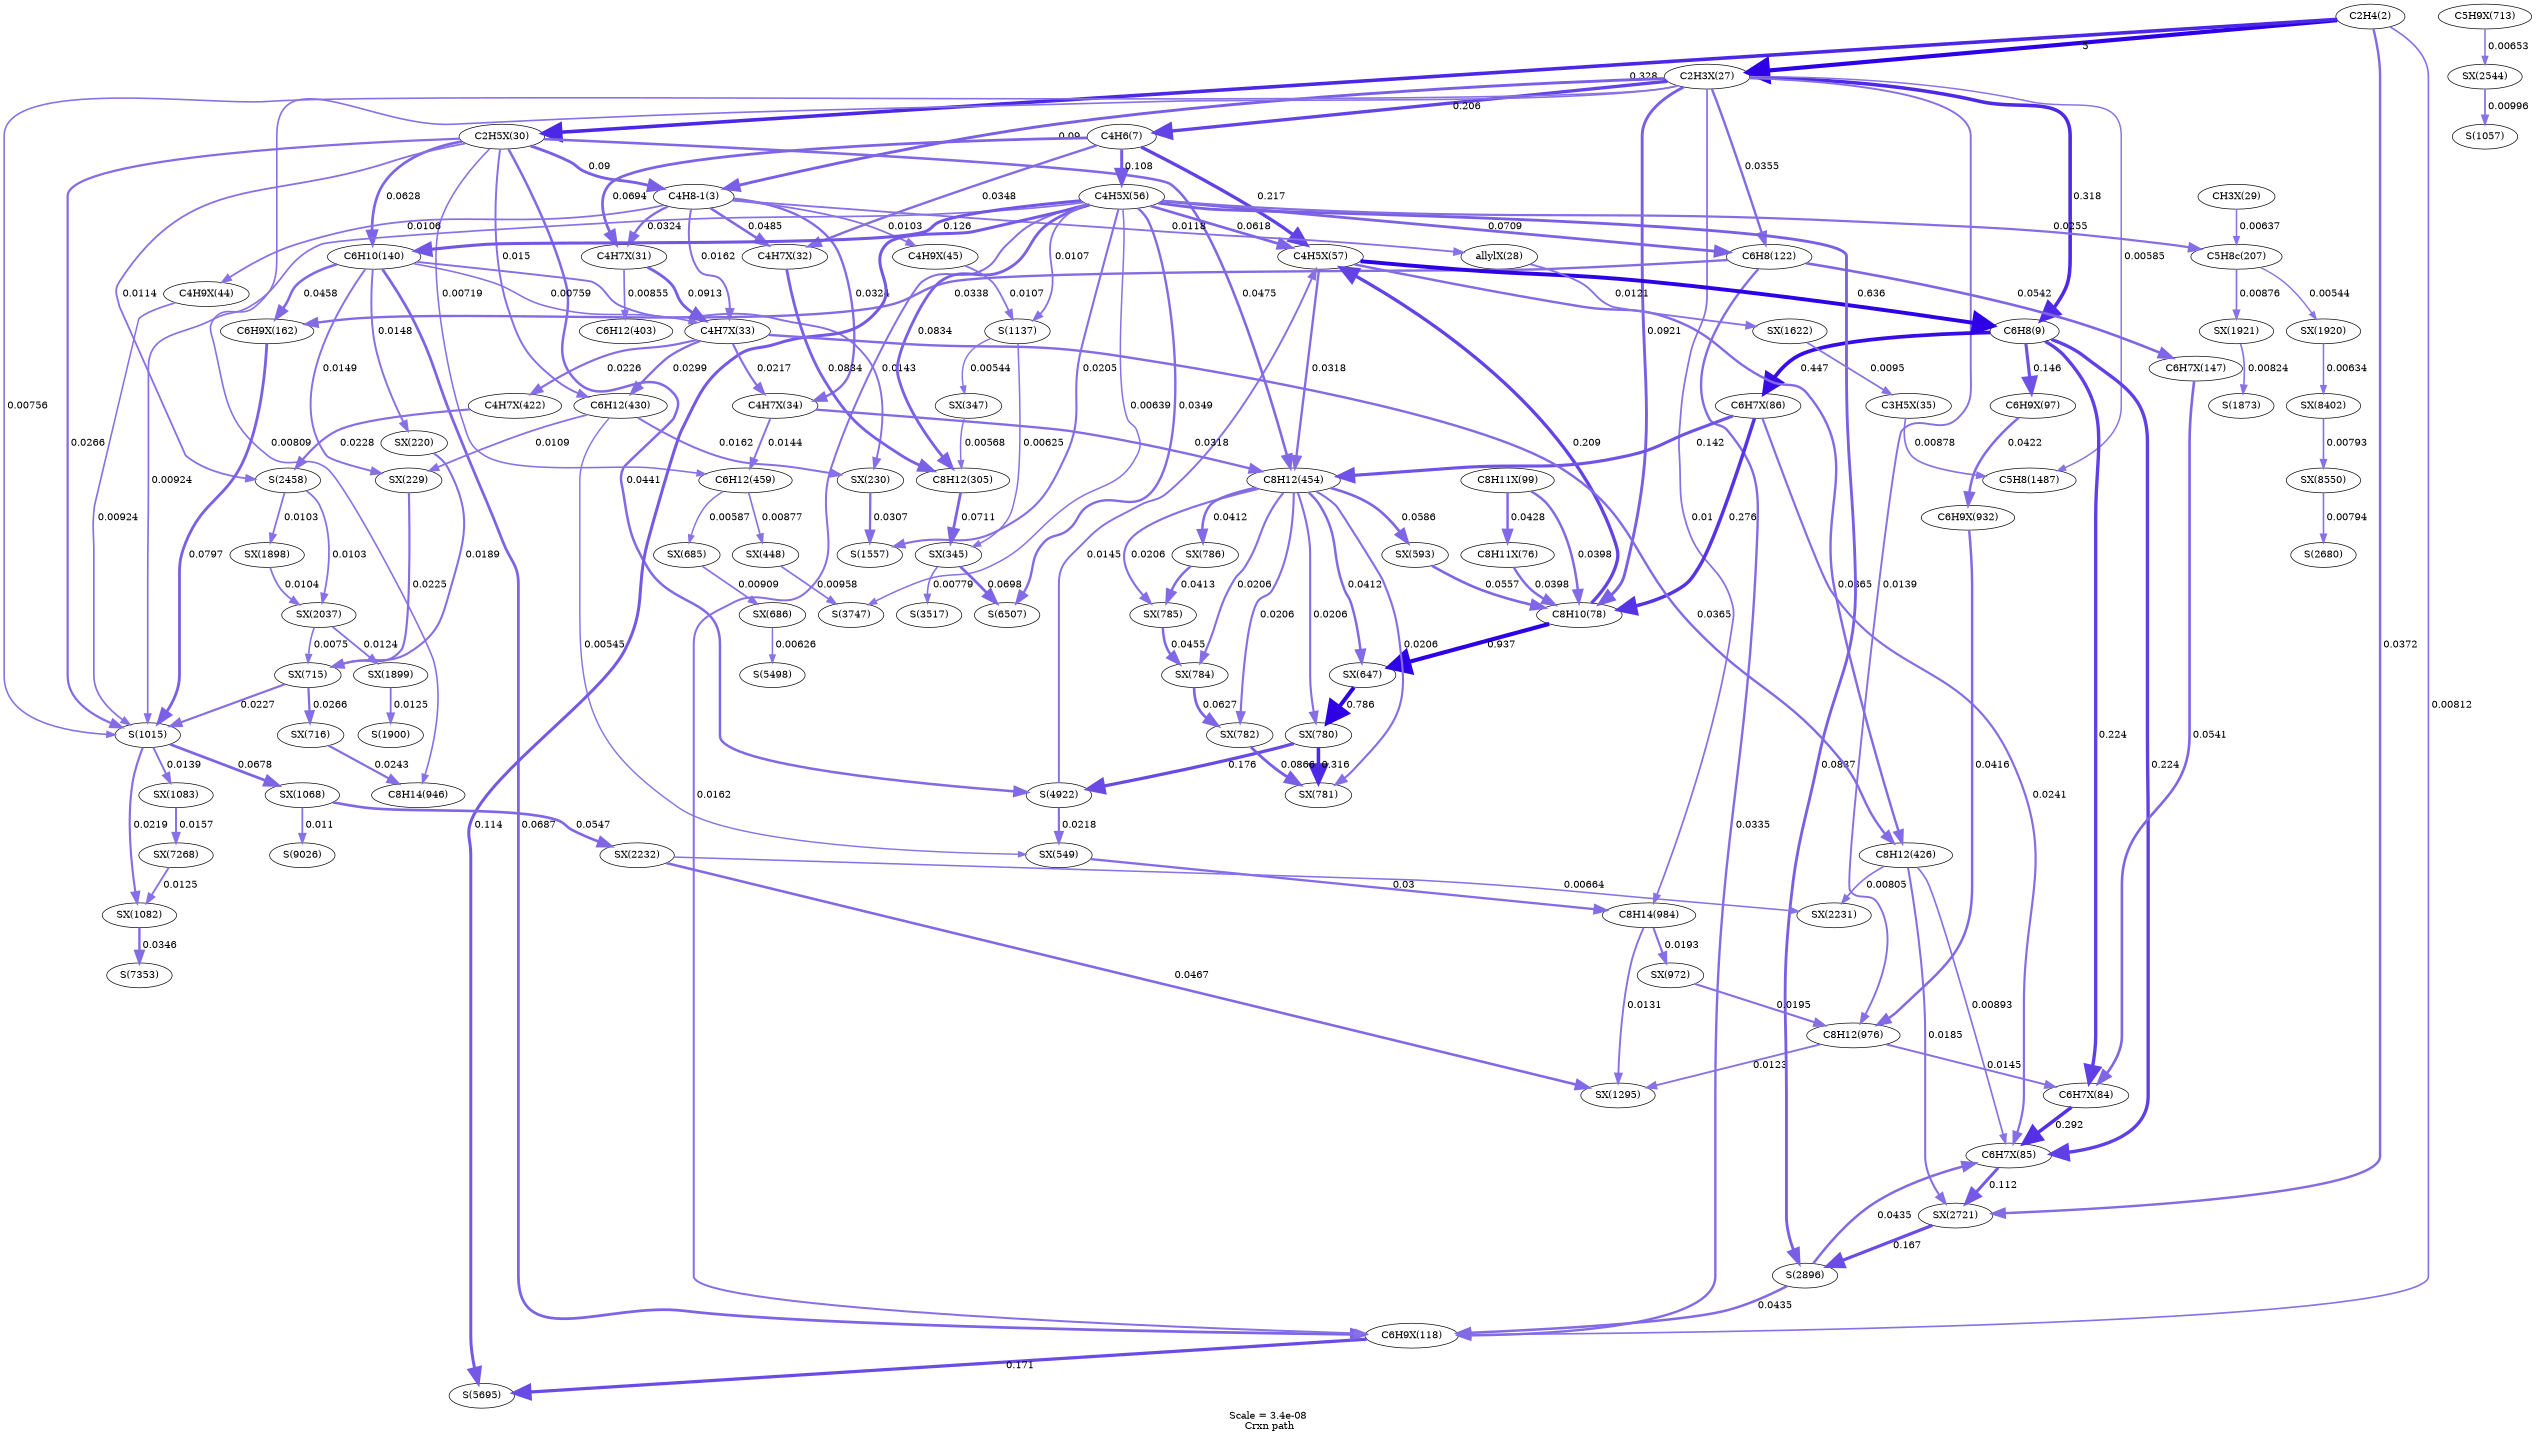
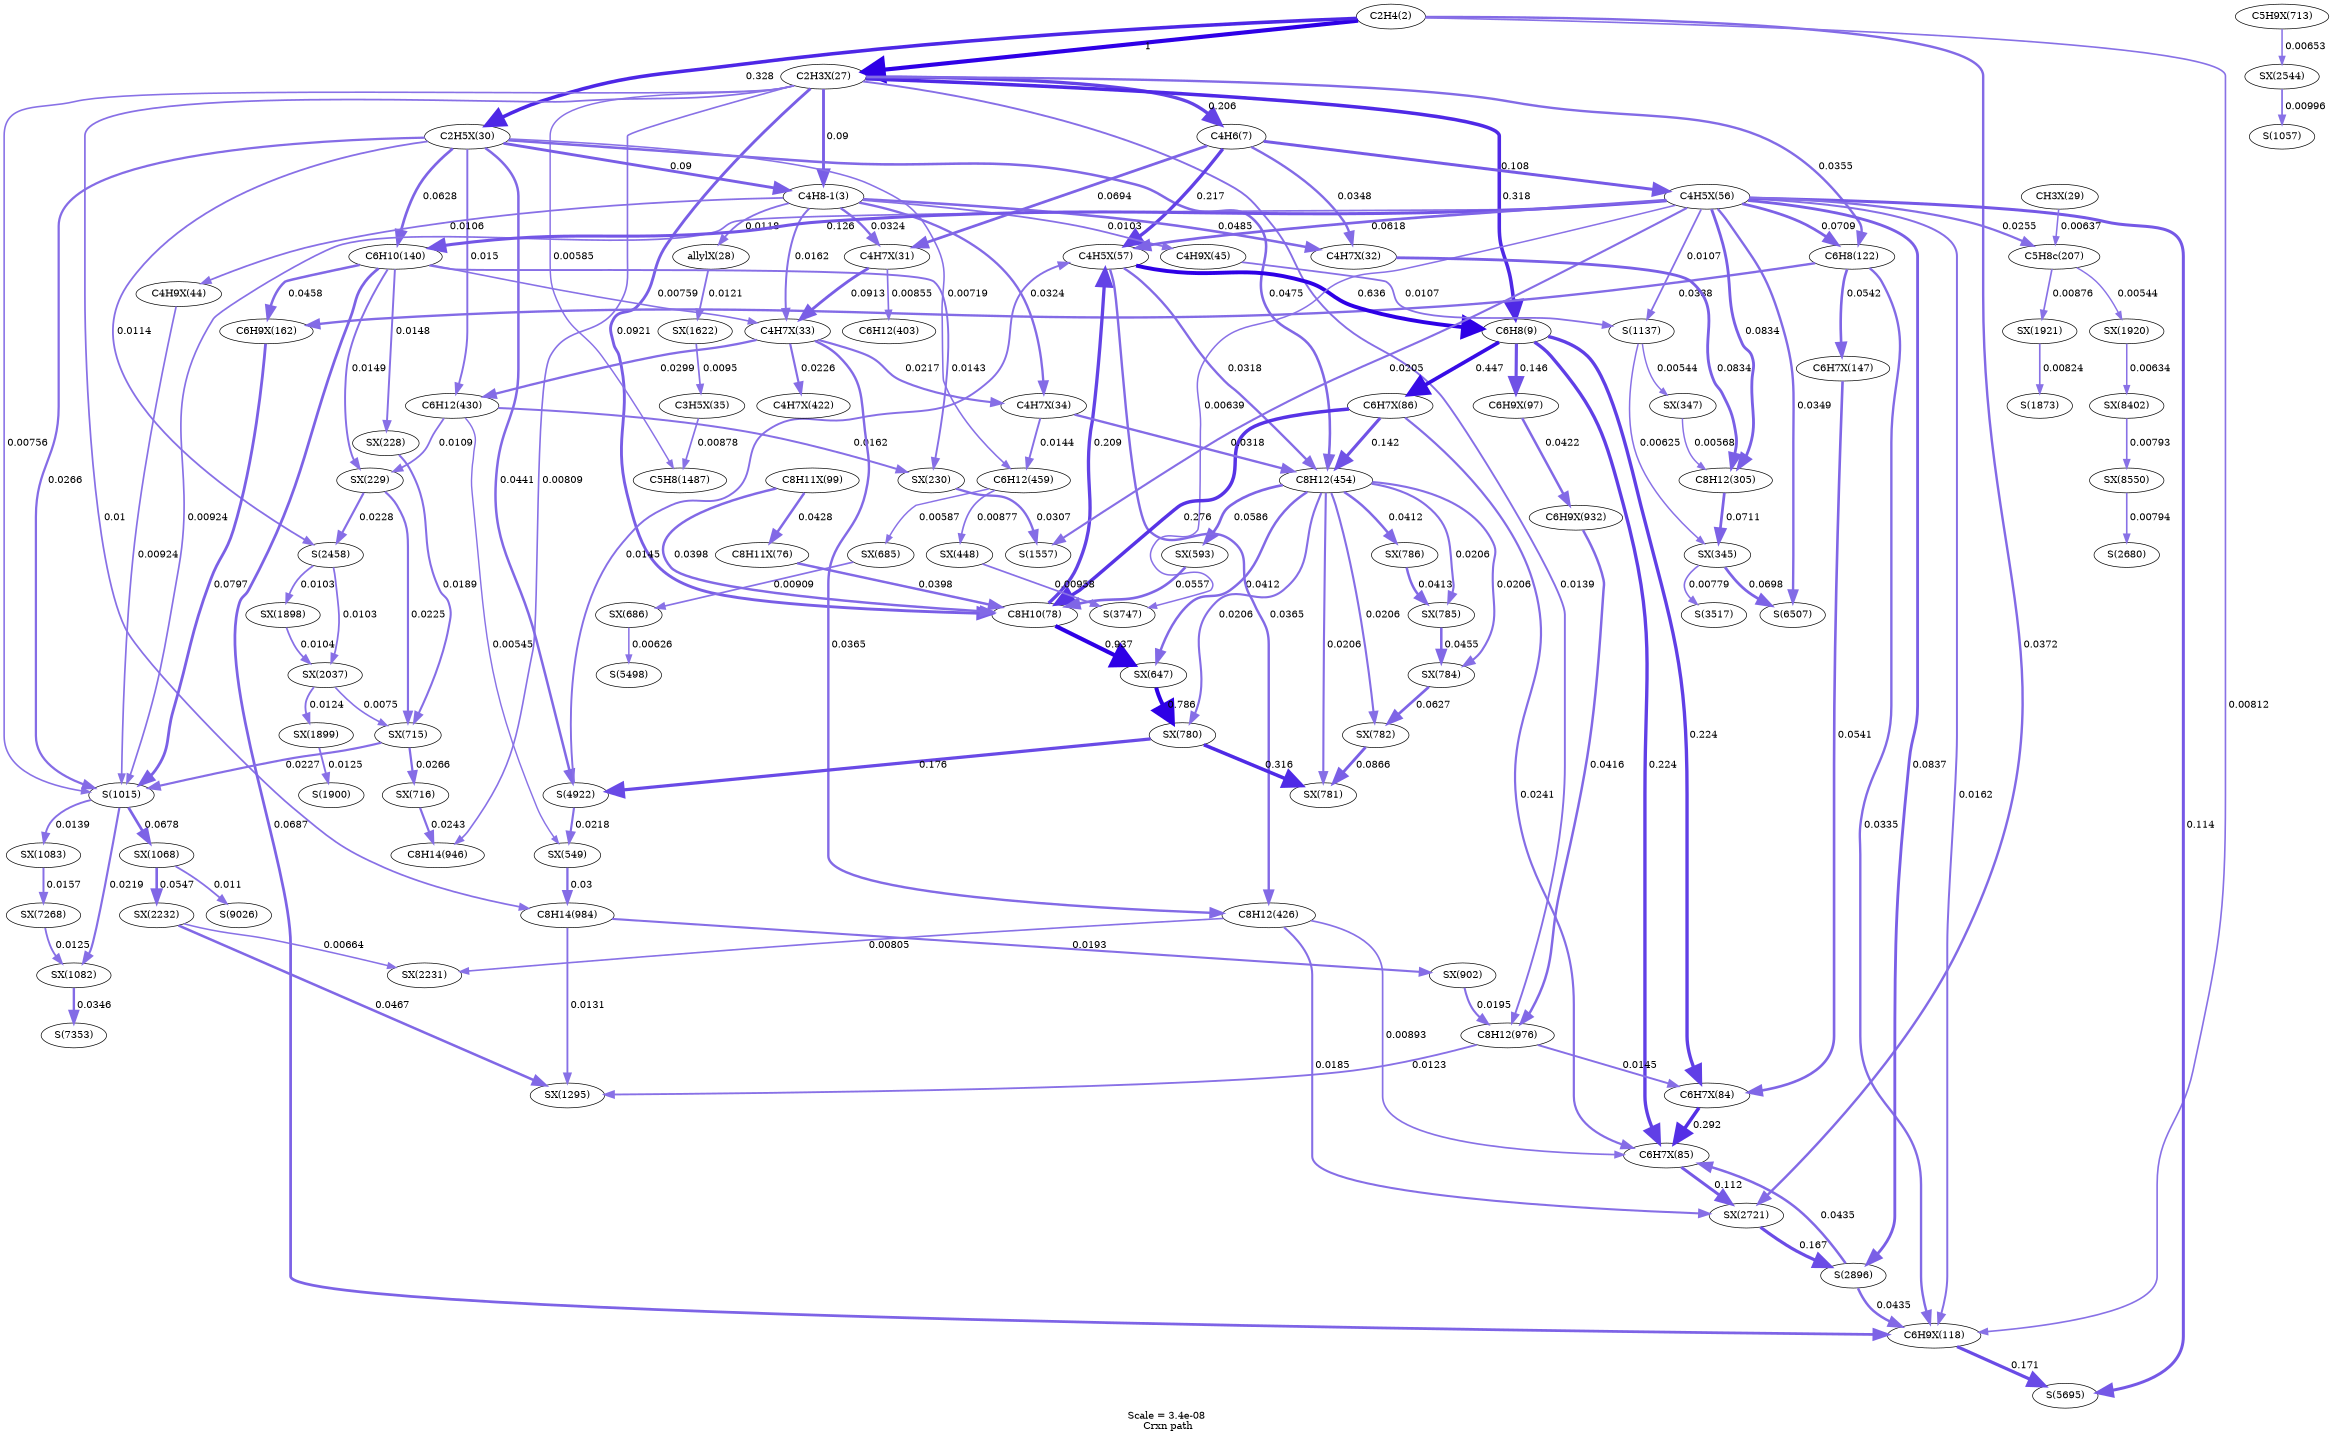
edge "C2H4(2)" -> "C2H3X(27)": label " 5" -> " 1"
edge "C4H7X(422)" -> "S(2458)": now "SX(229)" -> "S(2458)"
node "SX(220)": label "SX(220)" -> "SX(228)"
node "SX(972)": label "SX(972)" -> "SX(902)"
